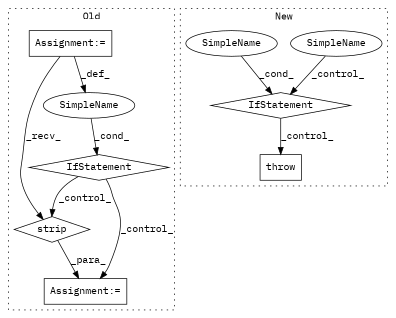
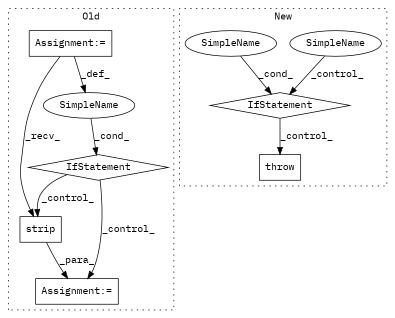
node "strip": shape diamond -> box
